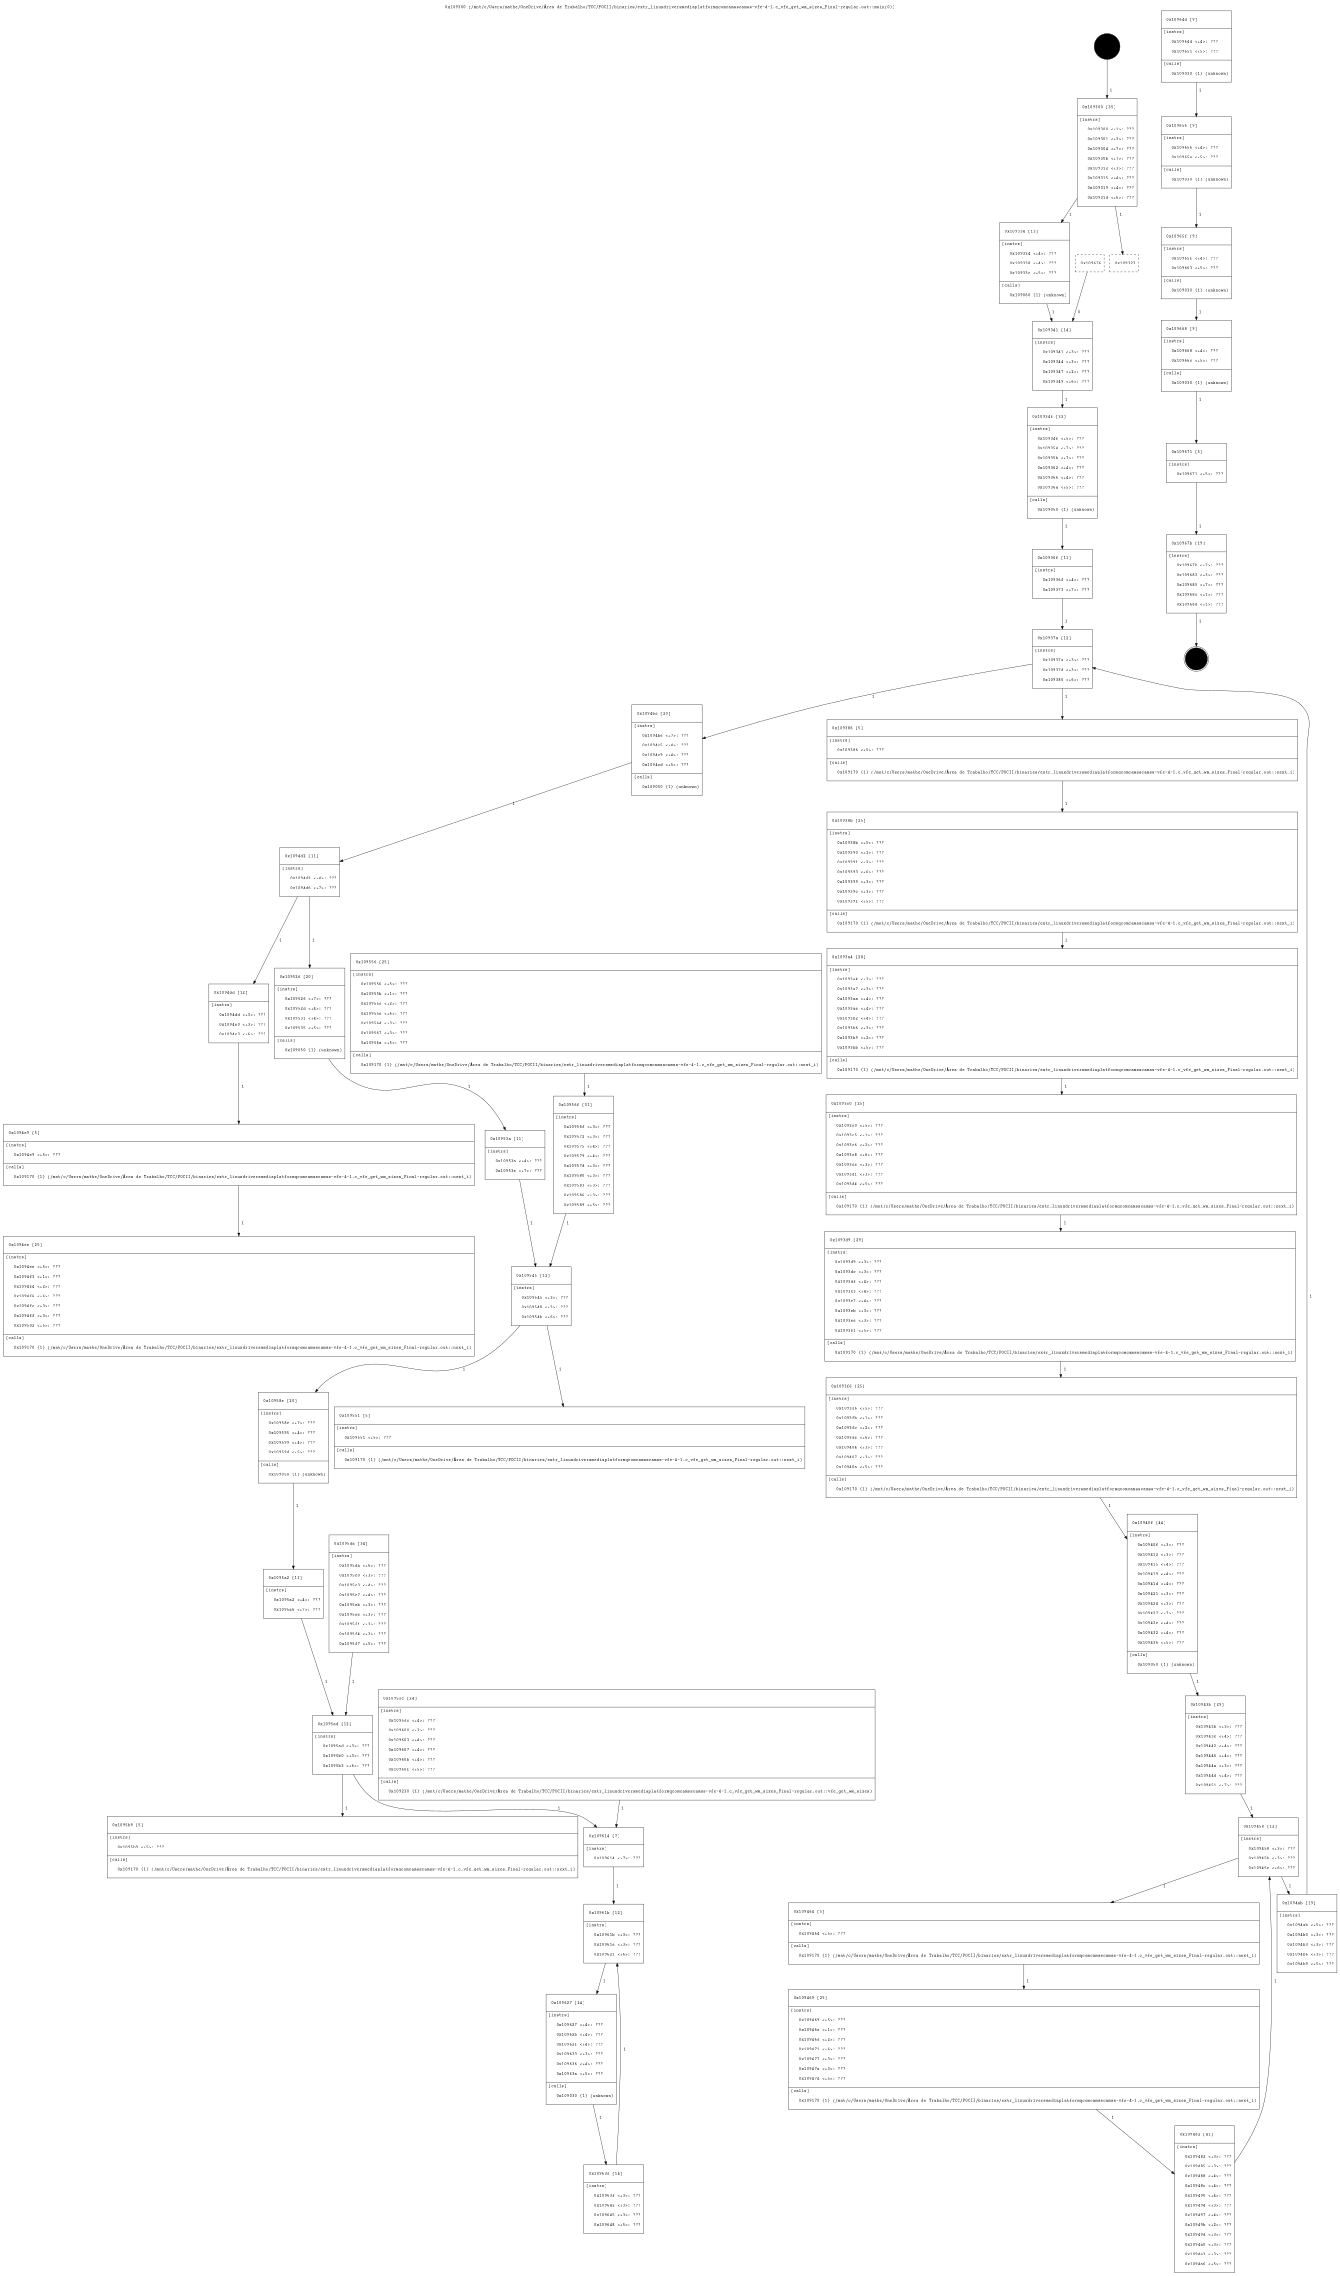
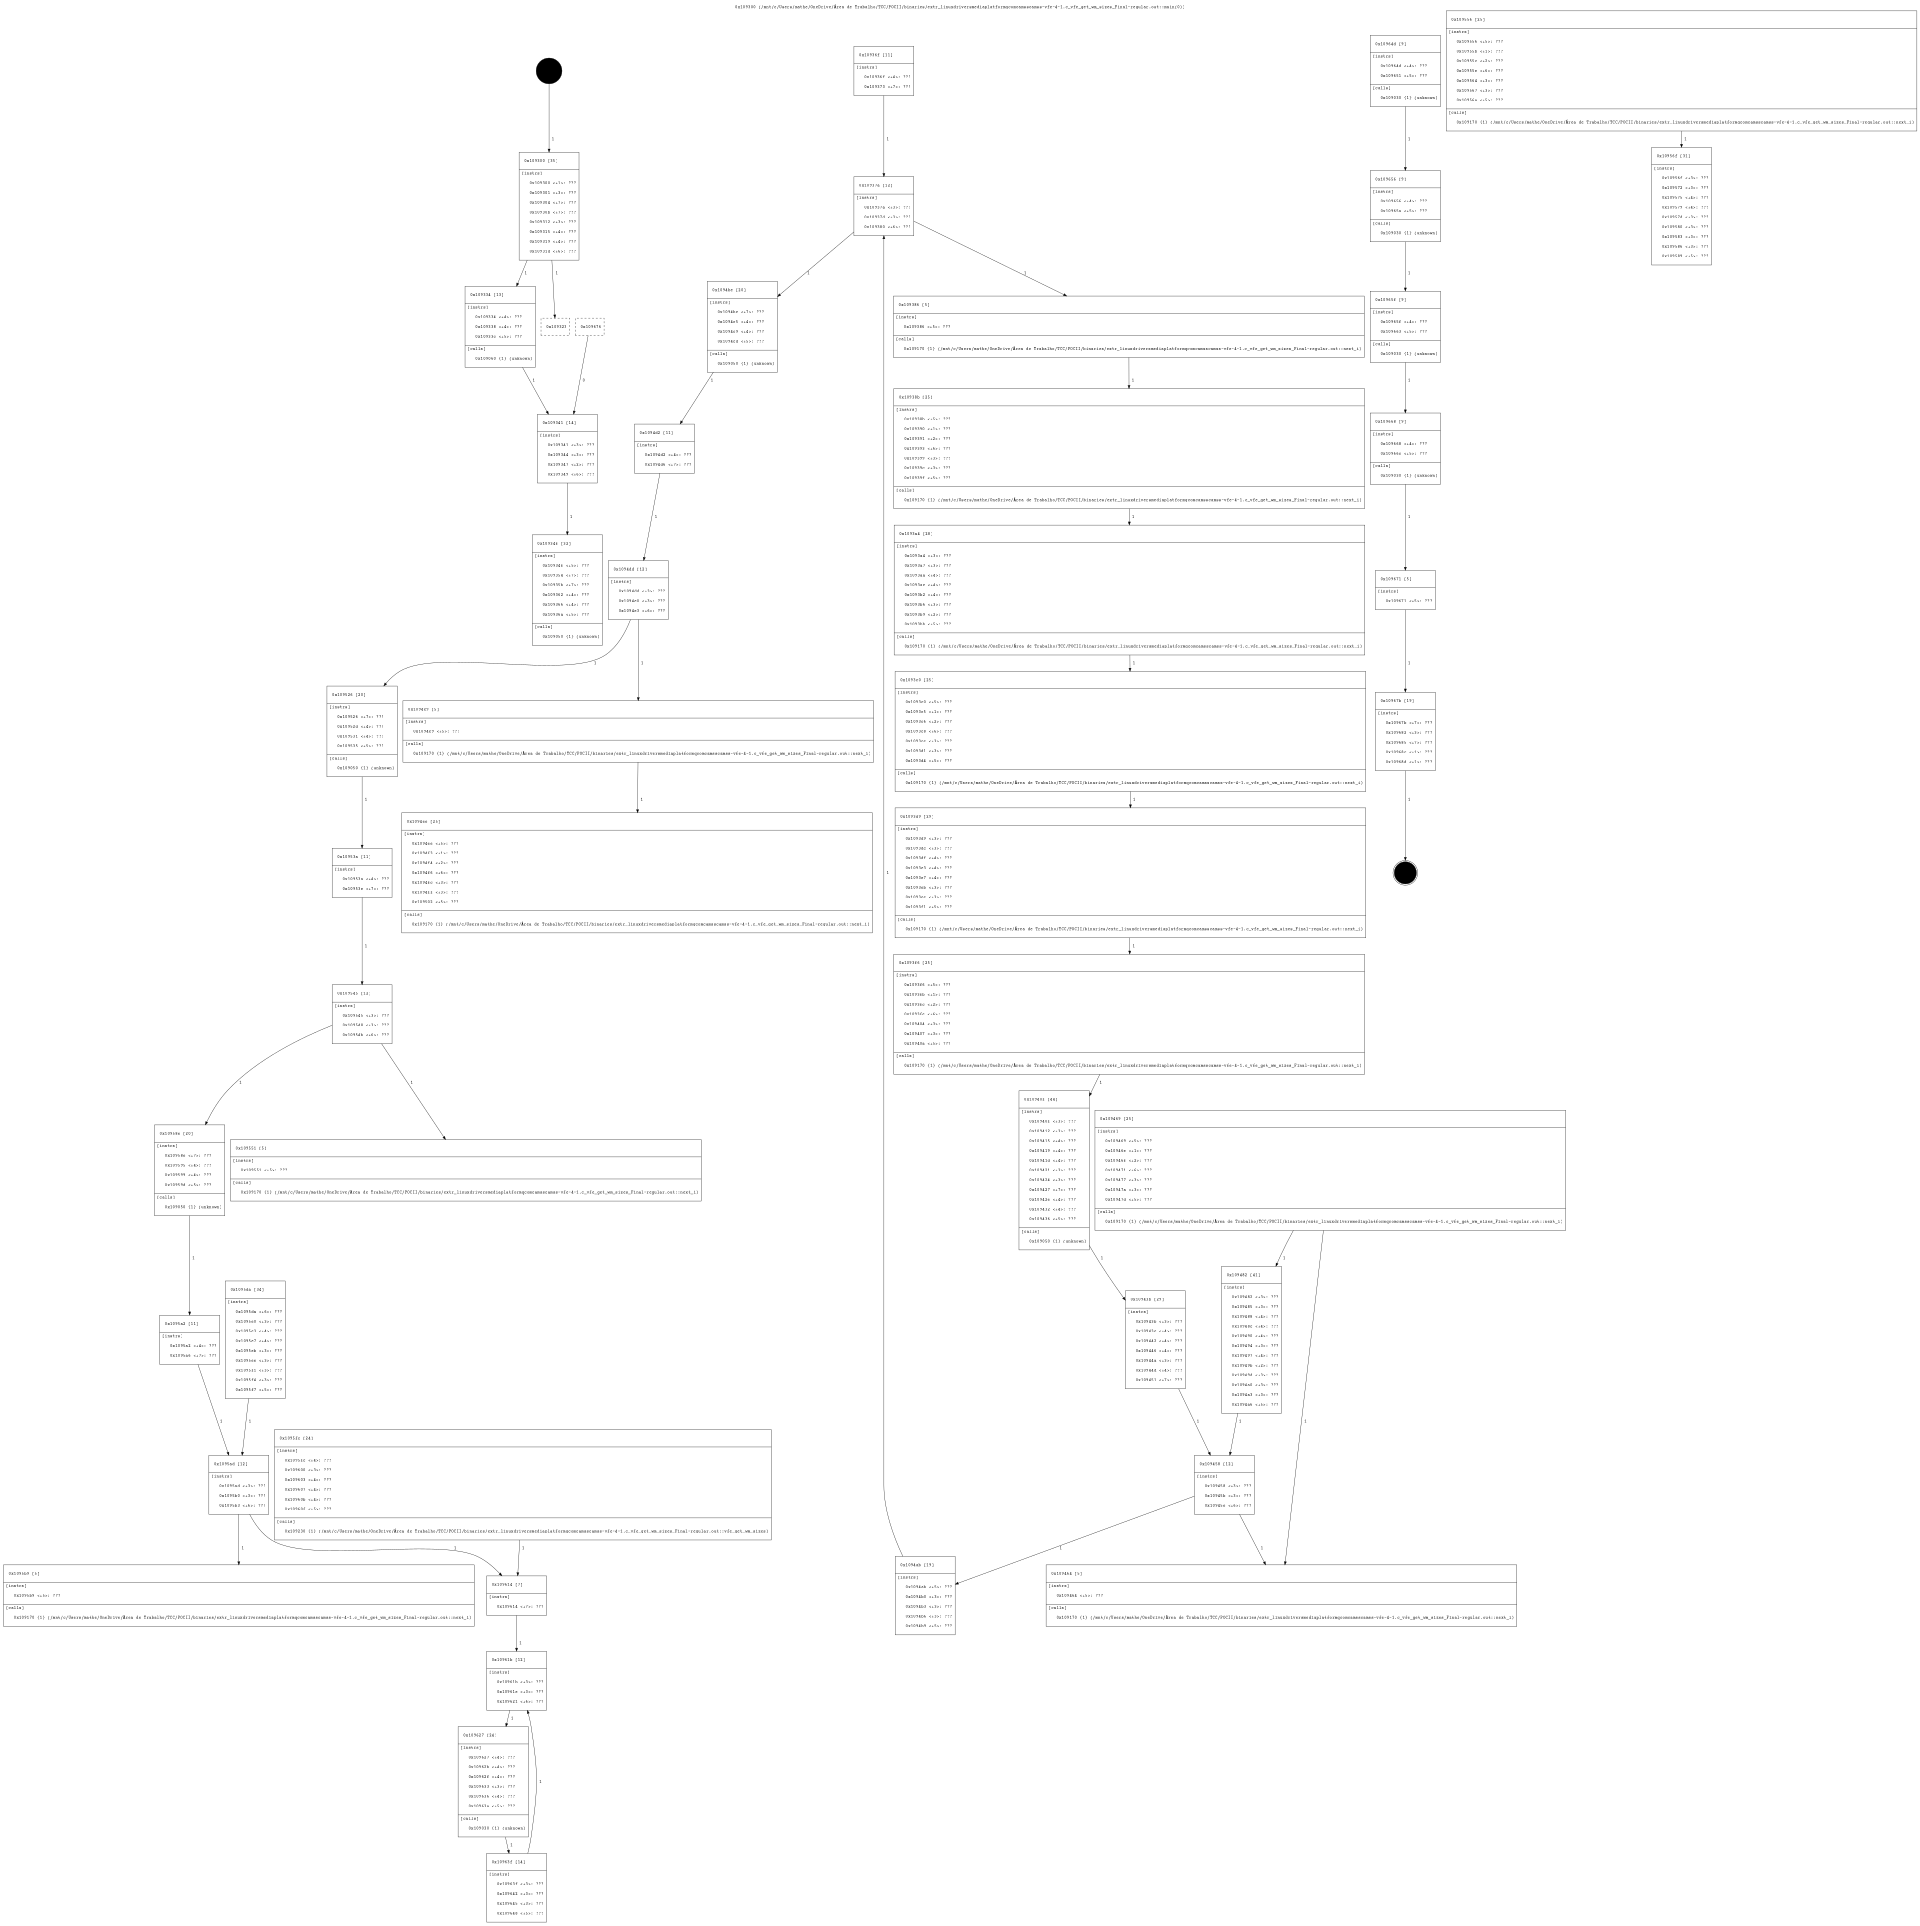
edge "0x10934f [32]" -> "0x10936f [11]": removed, label "1"
edge "0x1094d2 [11]" -> "0x109526 [20]": now "0x1094dd [12]" -> "0x109526 [20]"
edge "0x10956f [31]" -> "0x109545 [12]": removed, label "1"
edge "0x109464 [5]" -> "0x109469 [25]": reversed
